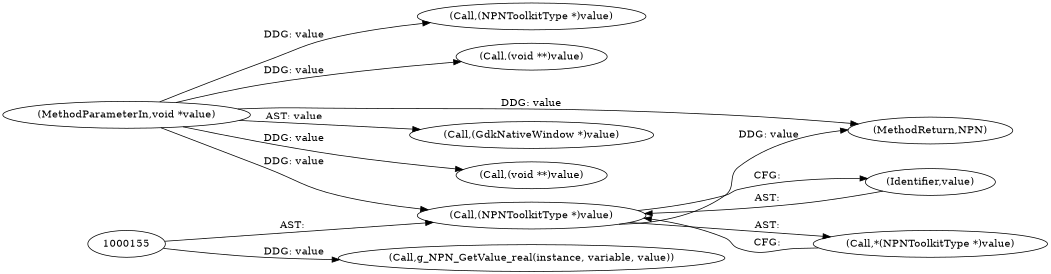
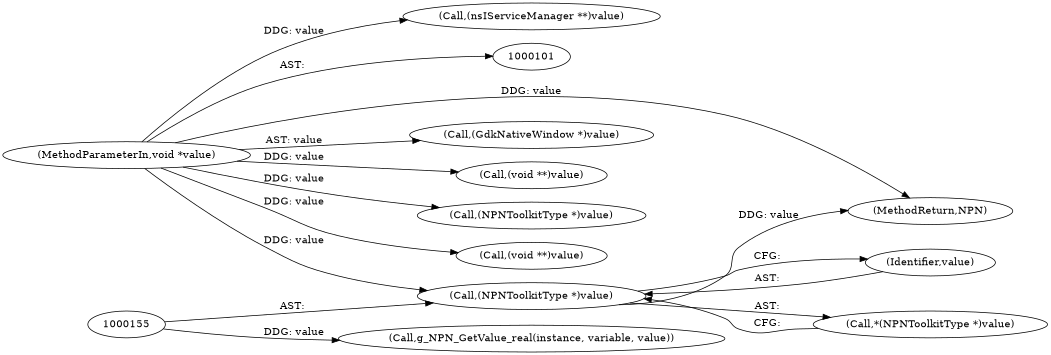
node "(Call,(nsIServiceManager **)value)": added
node "1000101": added
